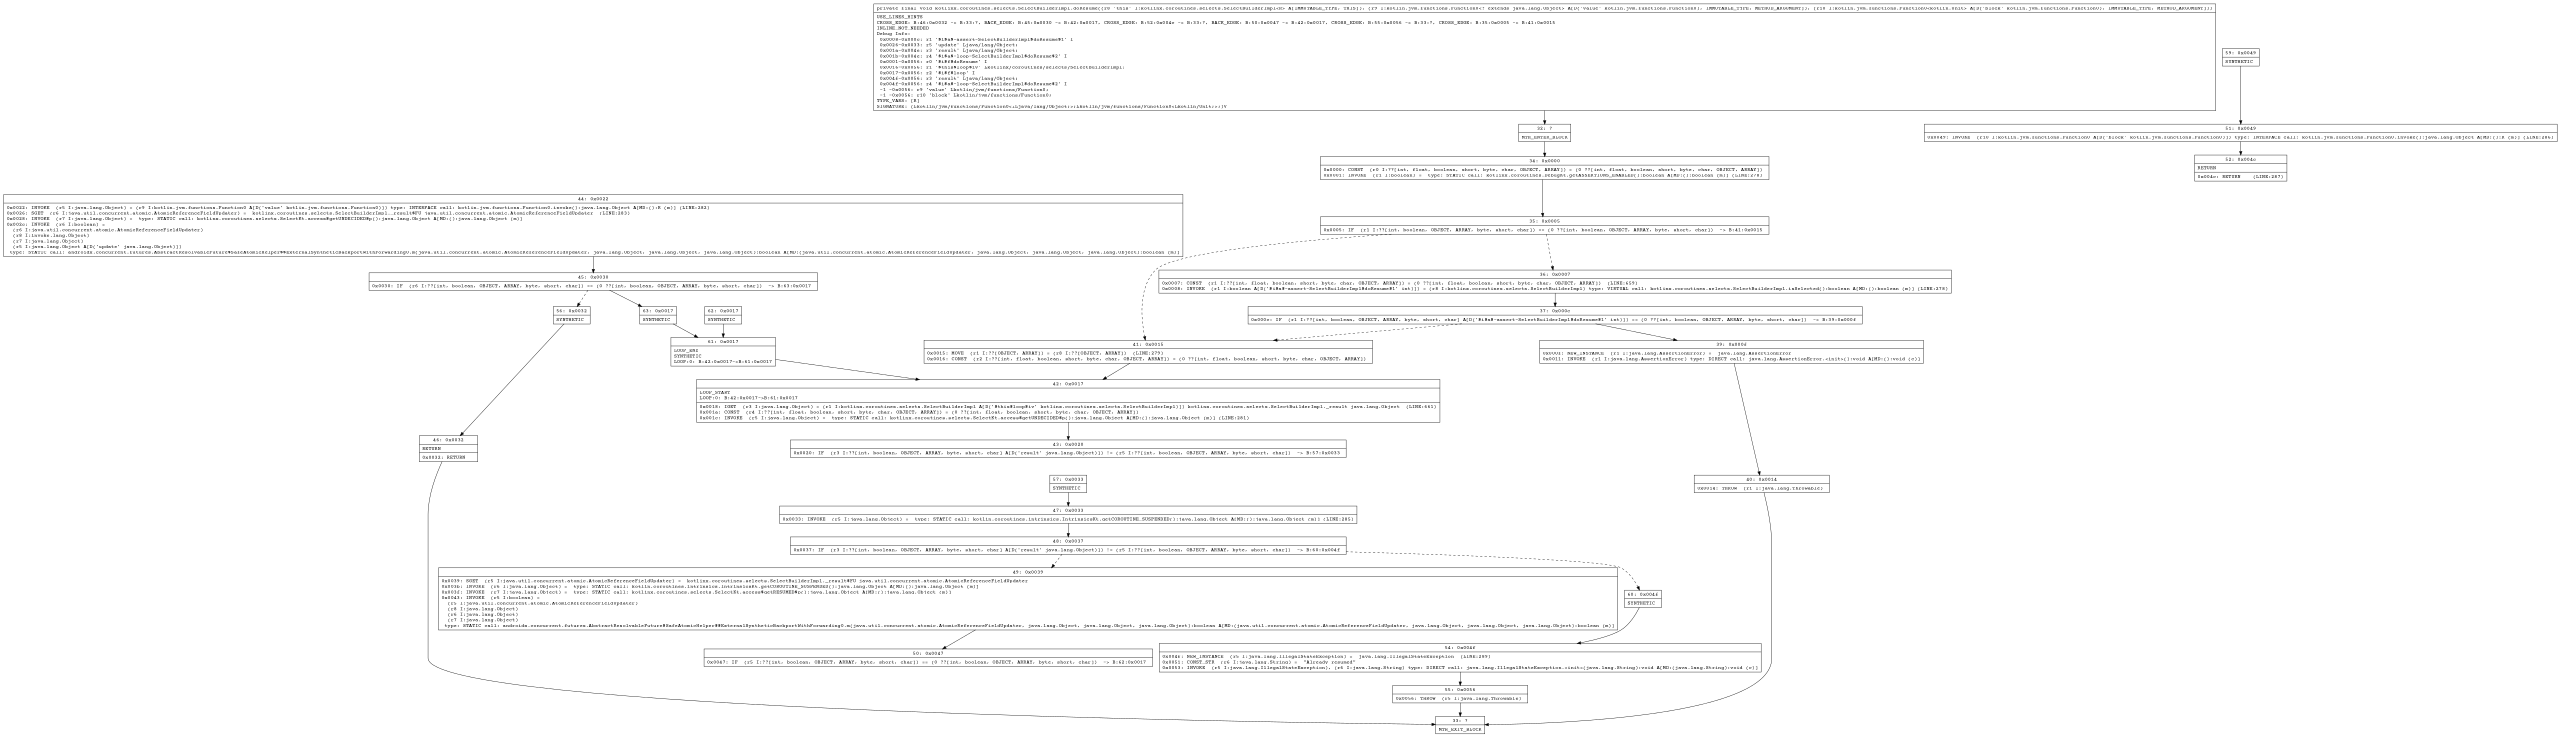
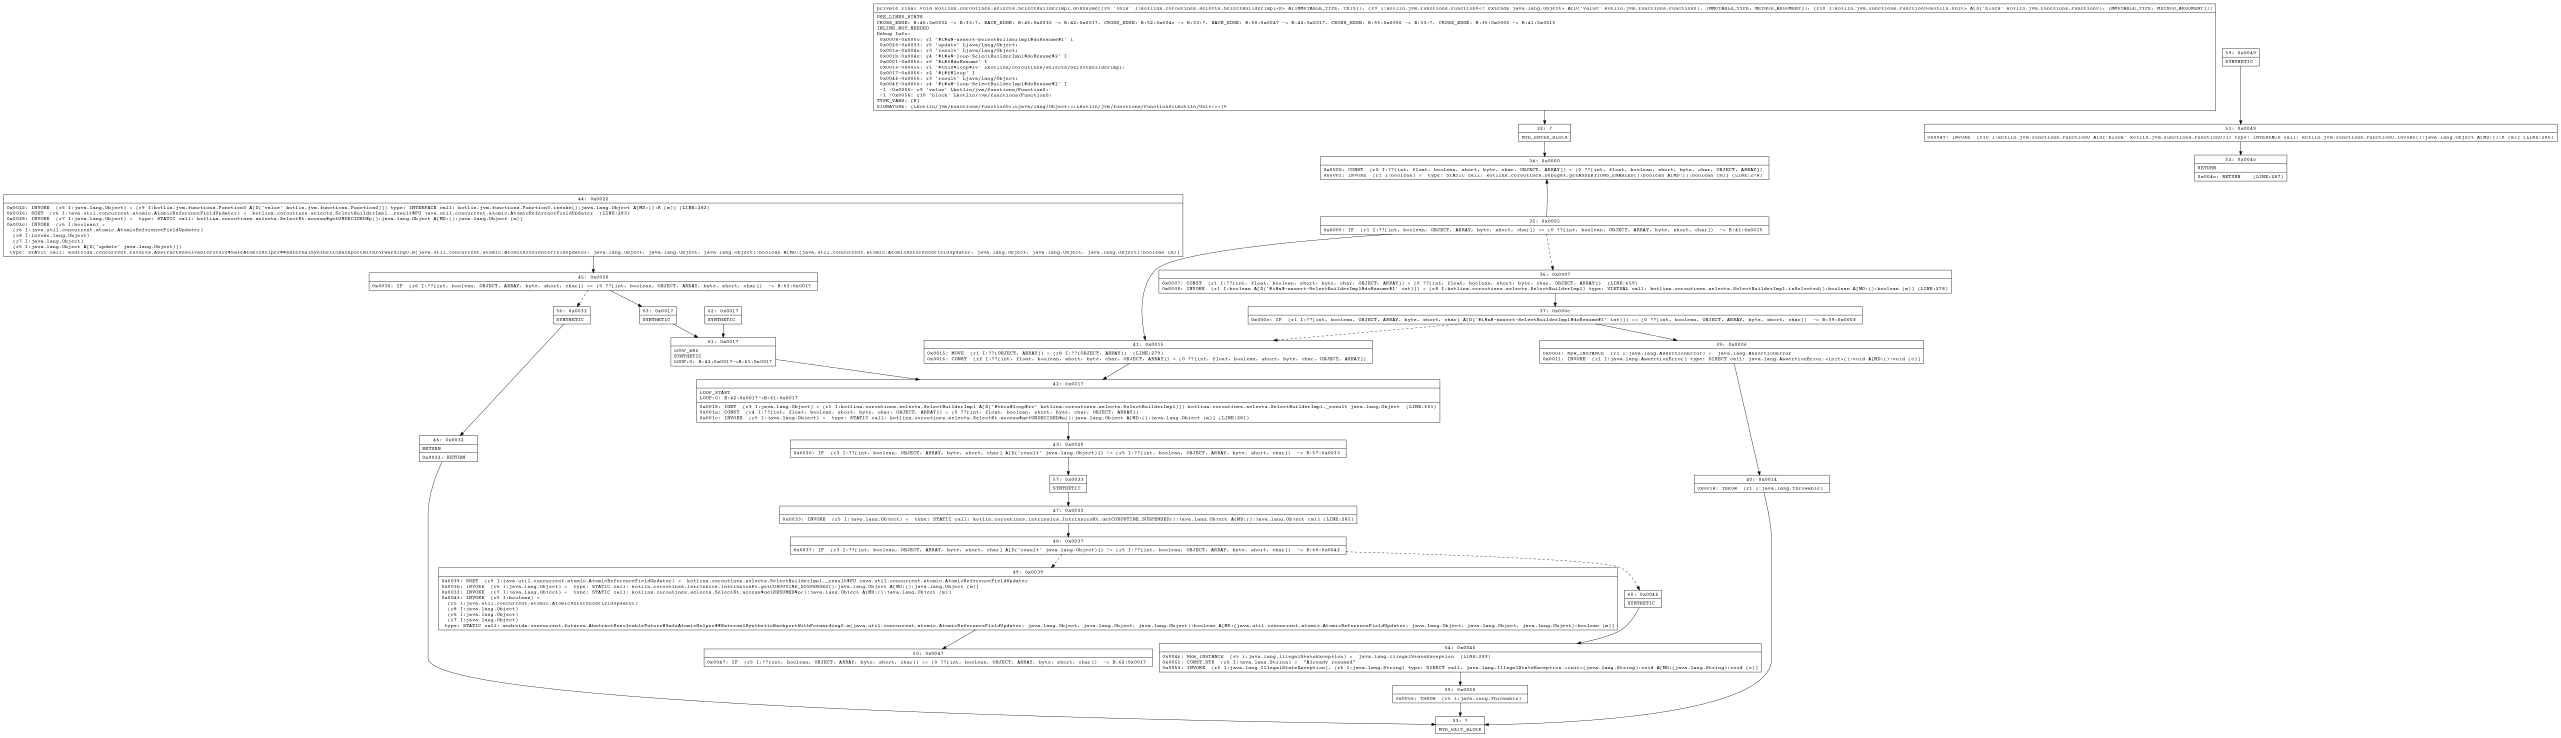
edge "34: 0x0000" -> "35: 0x0005": reversed
edge "35: 0x0005" -> "41: 0x0015": style dashed -> solid
edge "43: 0x0020" -> "57: 0x0033": added
